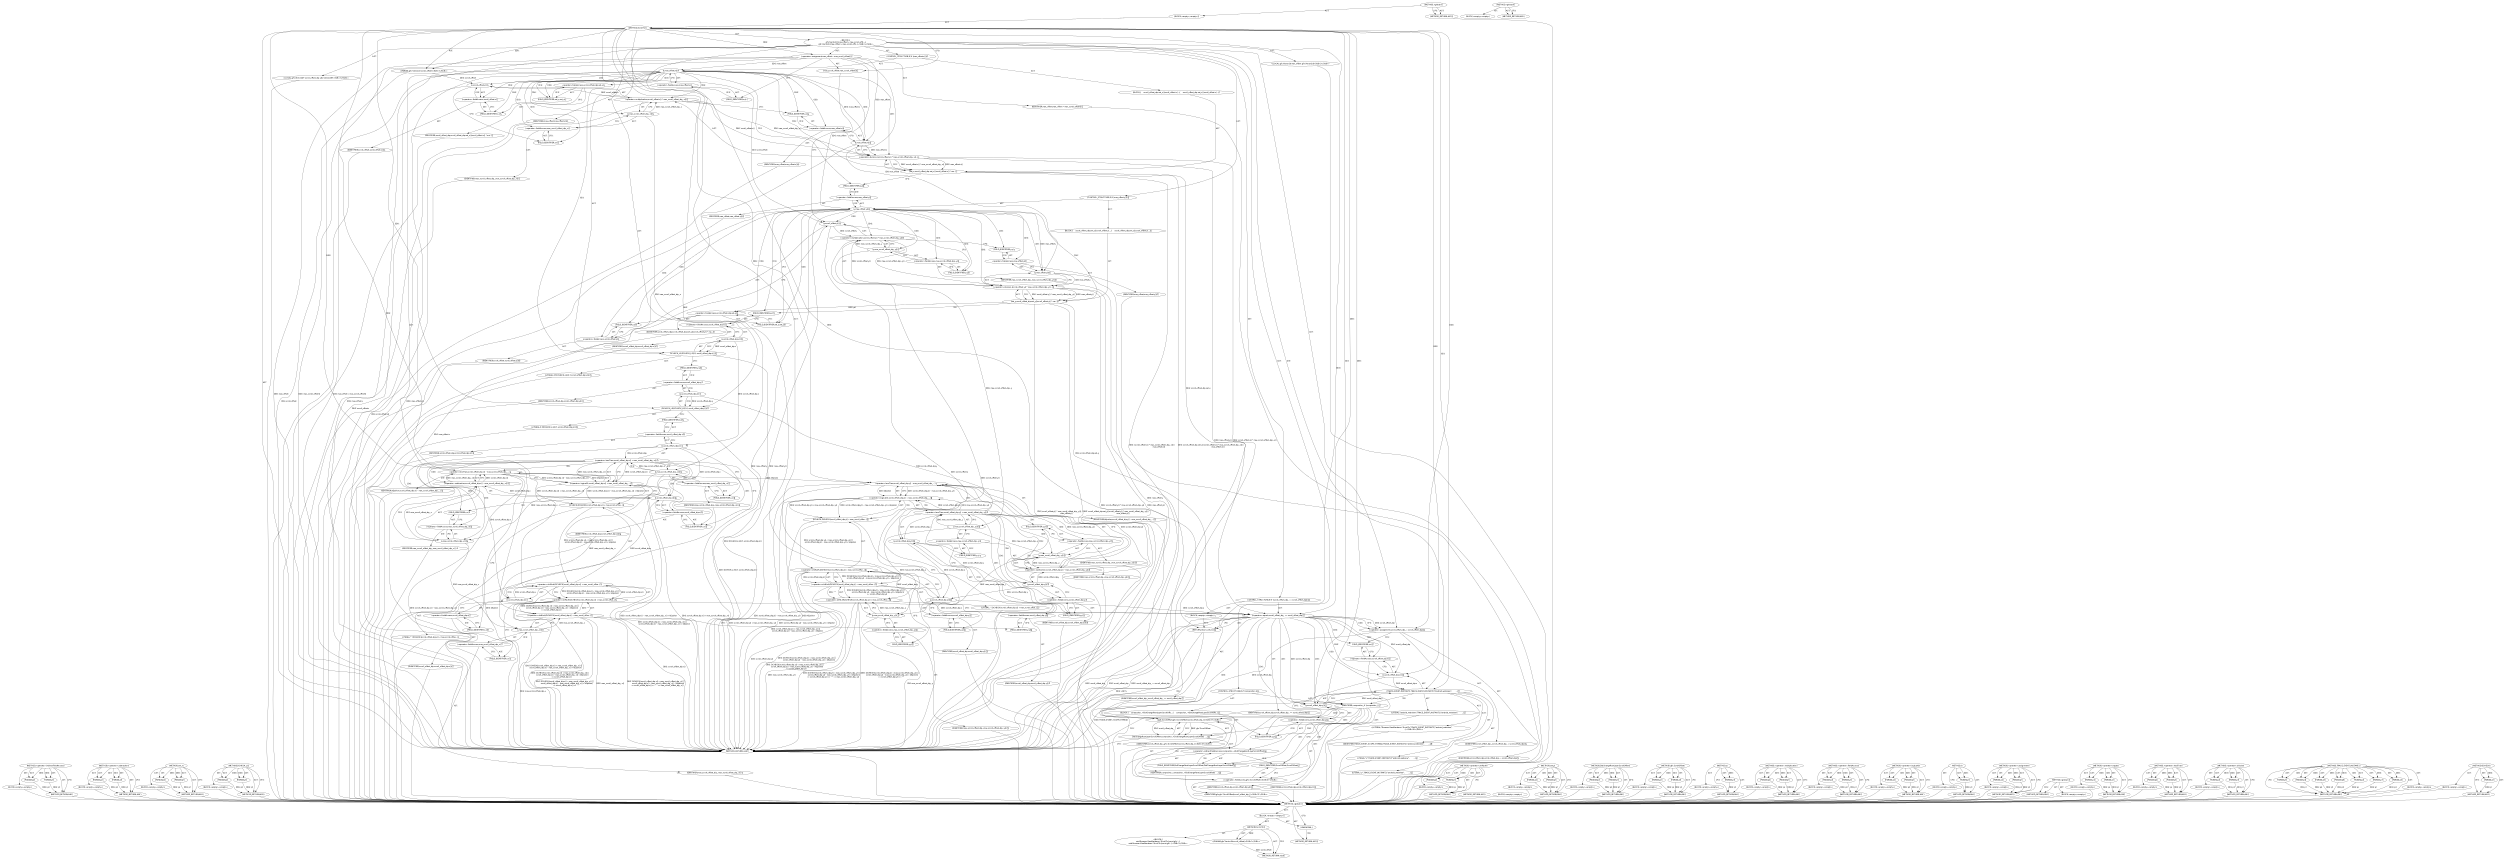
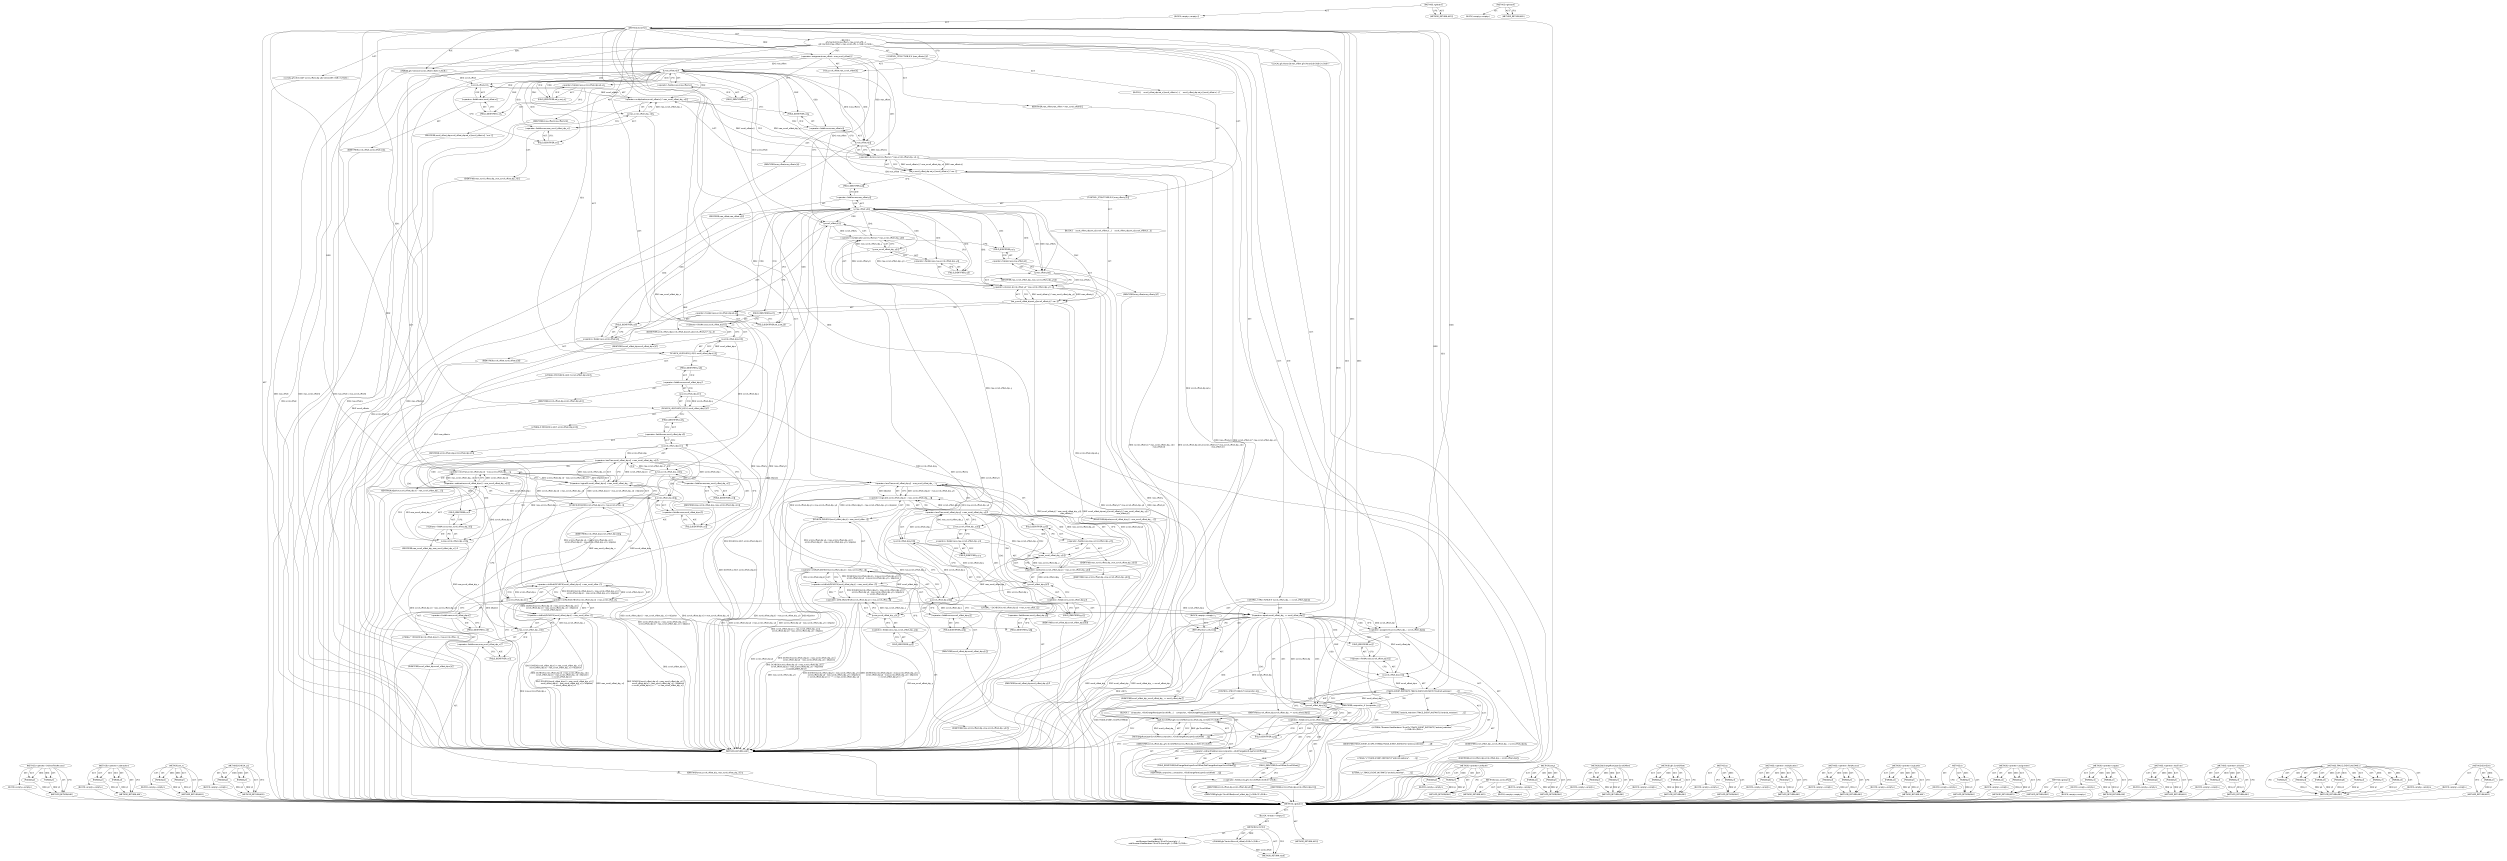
edge "(set_y,scroll_offset_dip.set_y((scroll_offset.y() * ma...)" -> "(<operator>.fieldAccess,scroll_offset_dip.set_y)": label "DDG: p6" -> "AST: "
node "(METHOD,max_scroll_offset)": added
node "(UNKNOWN,,)": removed
